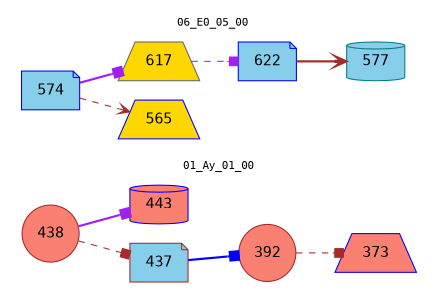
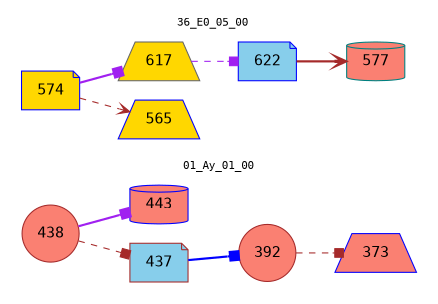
cluster "06_E0_05_00": label "06_E0_05_00" -> "36_E0_05_00"
node "577": fillcolor skyblue -> salmon
node "574": fillcolor skyblue -> gold
